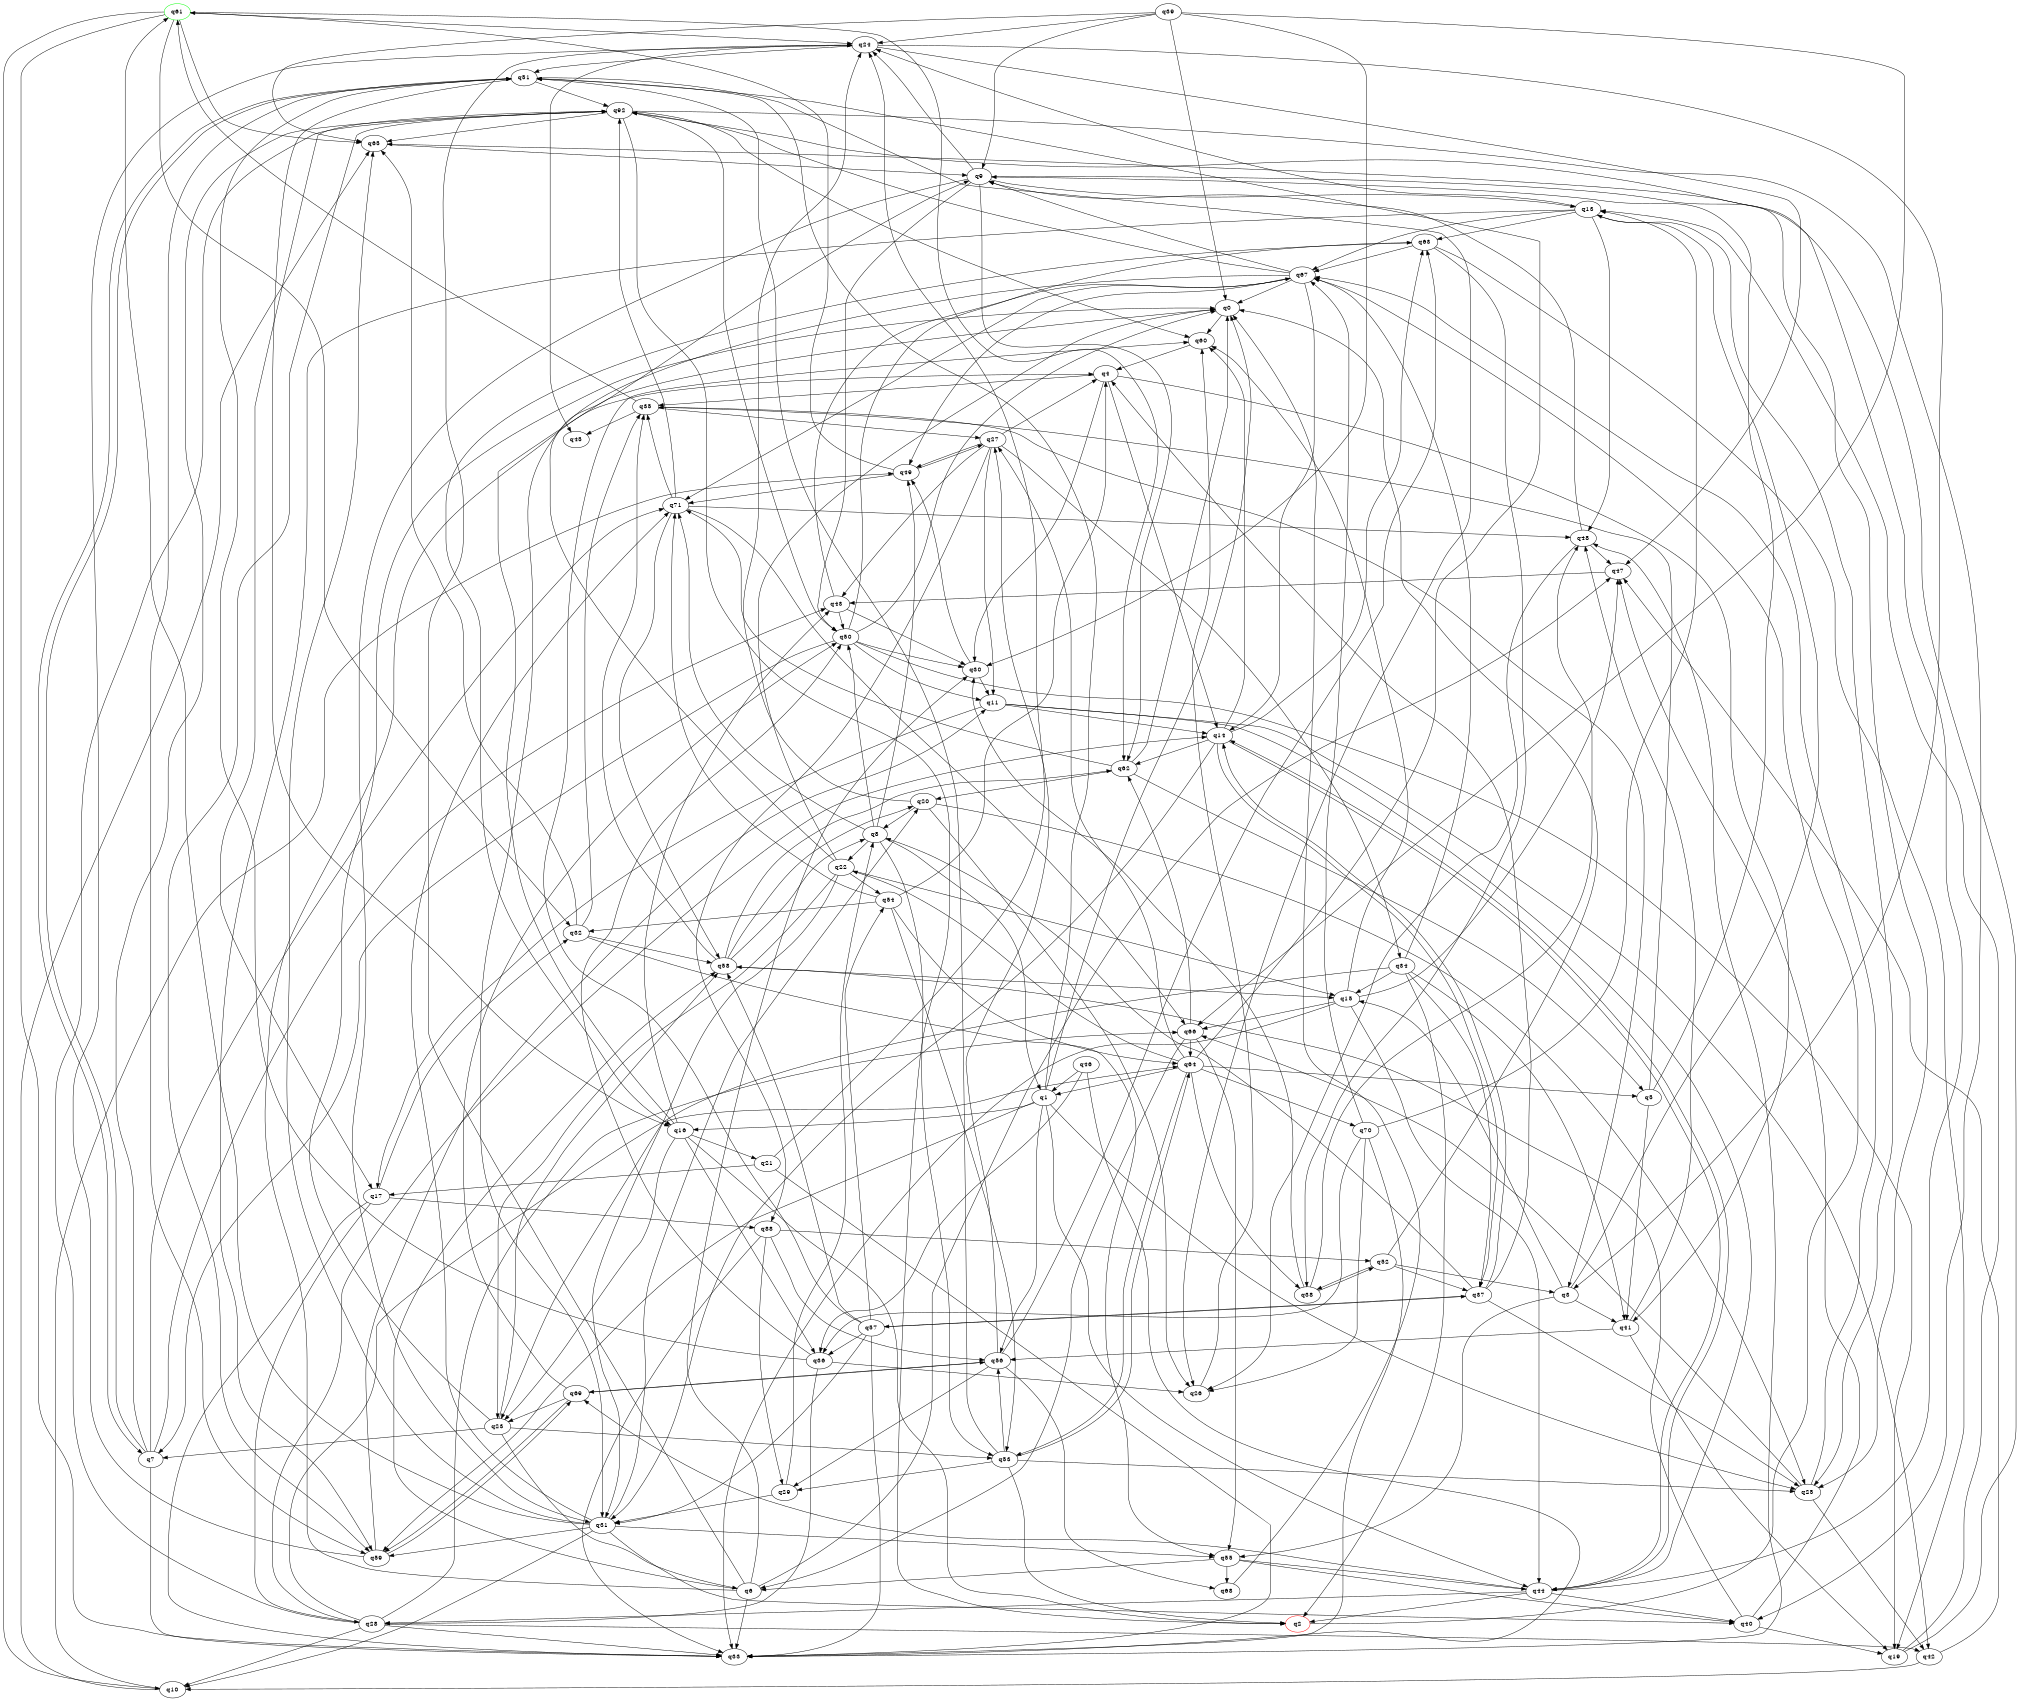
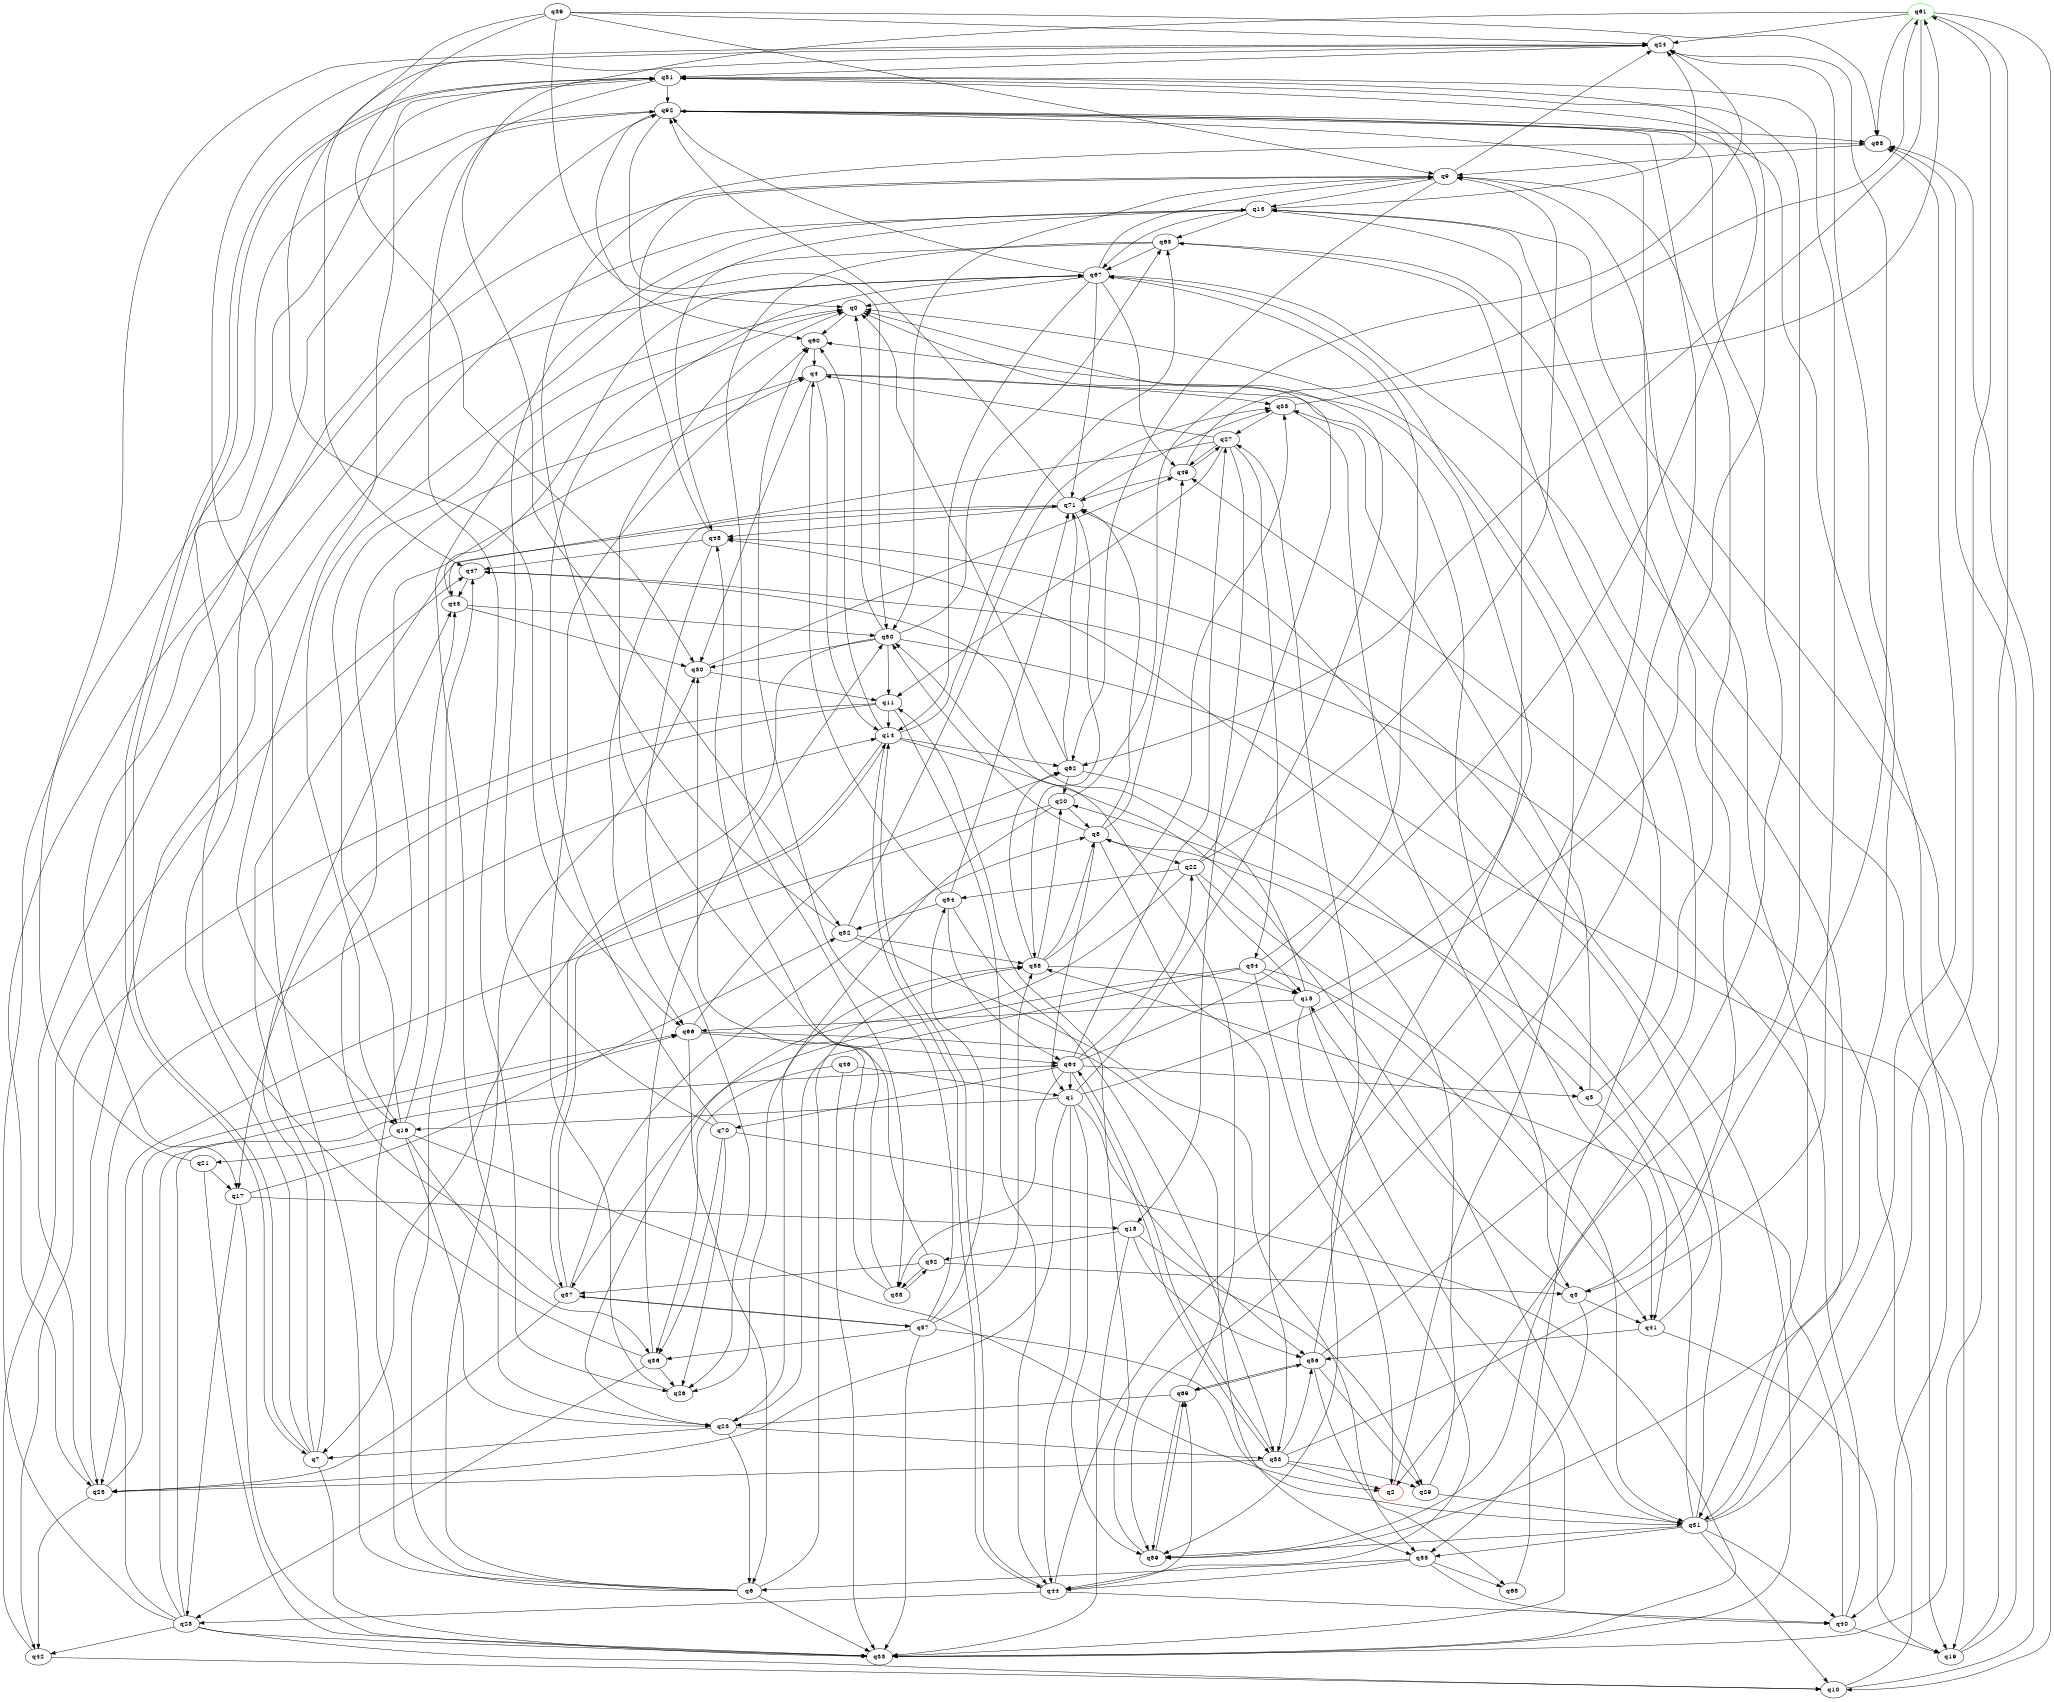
node "q45": removed
node "q88": label "q88" -> "q18"
edge "q44" -> "q2": removed
